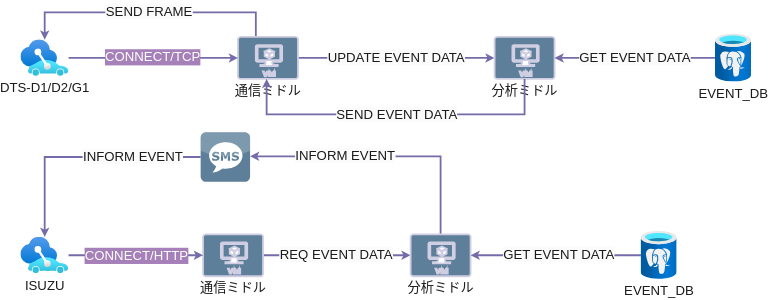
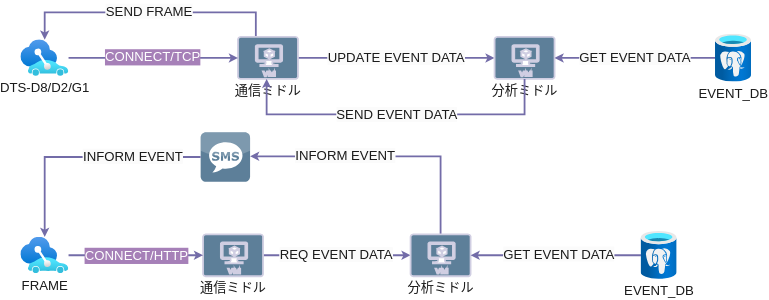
node "DTS-D1/D2/G1": label "DTS-D1/D2/G1" -> "DTS-D8/D2/G1"
node "ISUZU": label "ISUZU" -> "FRAME"
